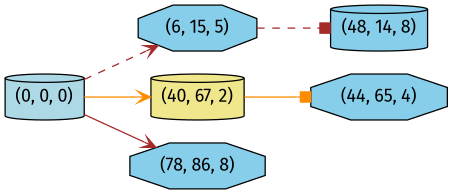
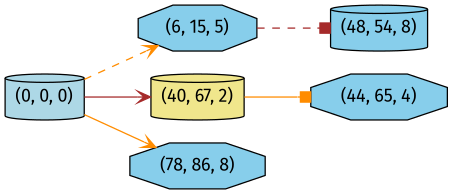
node "(48, 14, 8)": label "(48, 14, 8)" -> "(48, 54, 8)"
edge "(0, 0, 0)" -> "(6, 15, 5)": color brown -> darkorange
edge "(0, 0, 0)" -> "(40, 67, 2)": color darkorange -> brown
edge "(0, 0, 0)" -> "(78, 86, 8)": color brown -> darkorange
